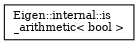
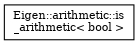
node "Eigen::internal::is _arithmetic< bool >": label "Eigen::internal::is _arithmetic< bool >" -> "Eigen::arithmetic::is _arithmetic< bool >"
